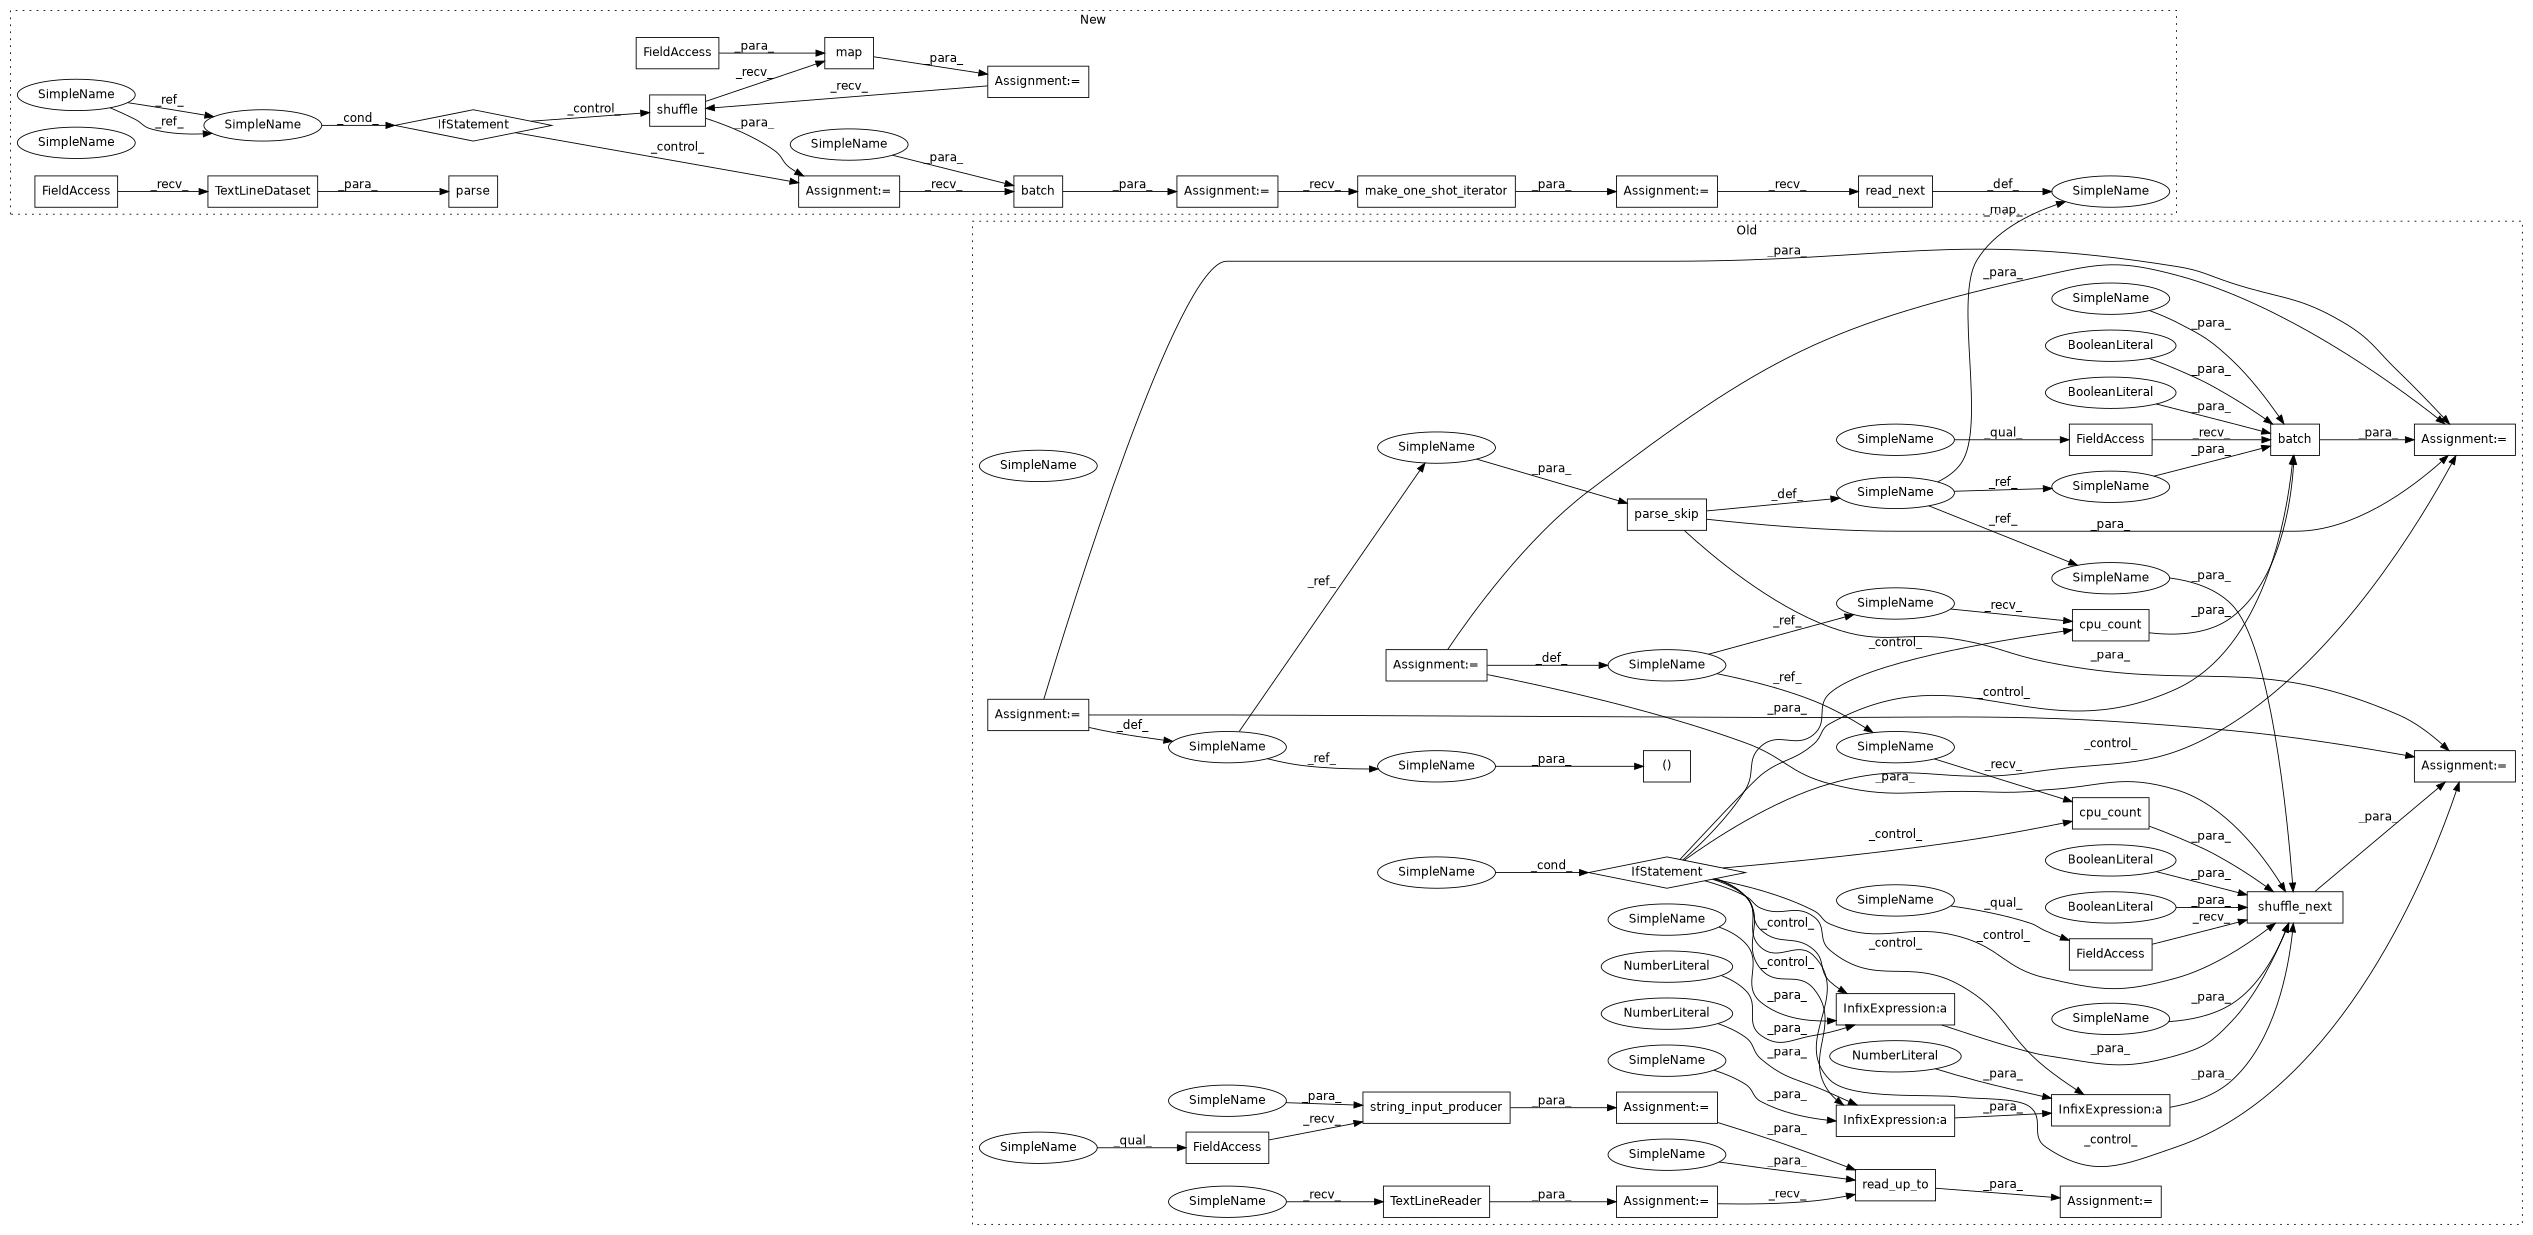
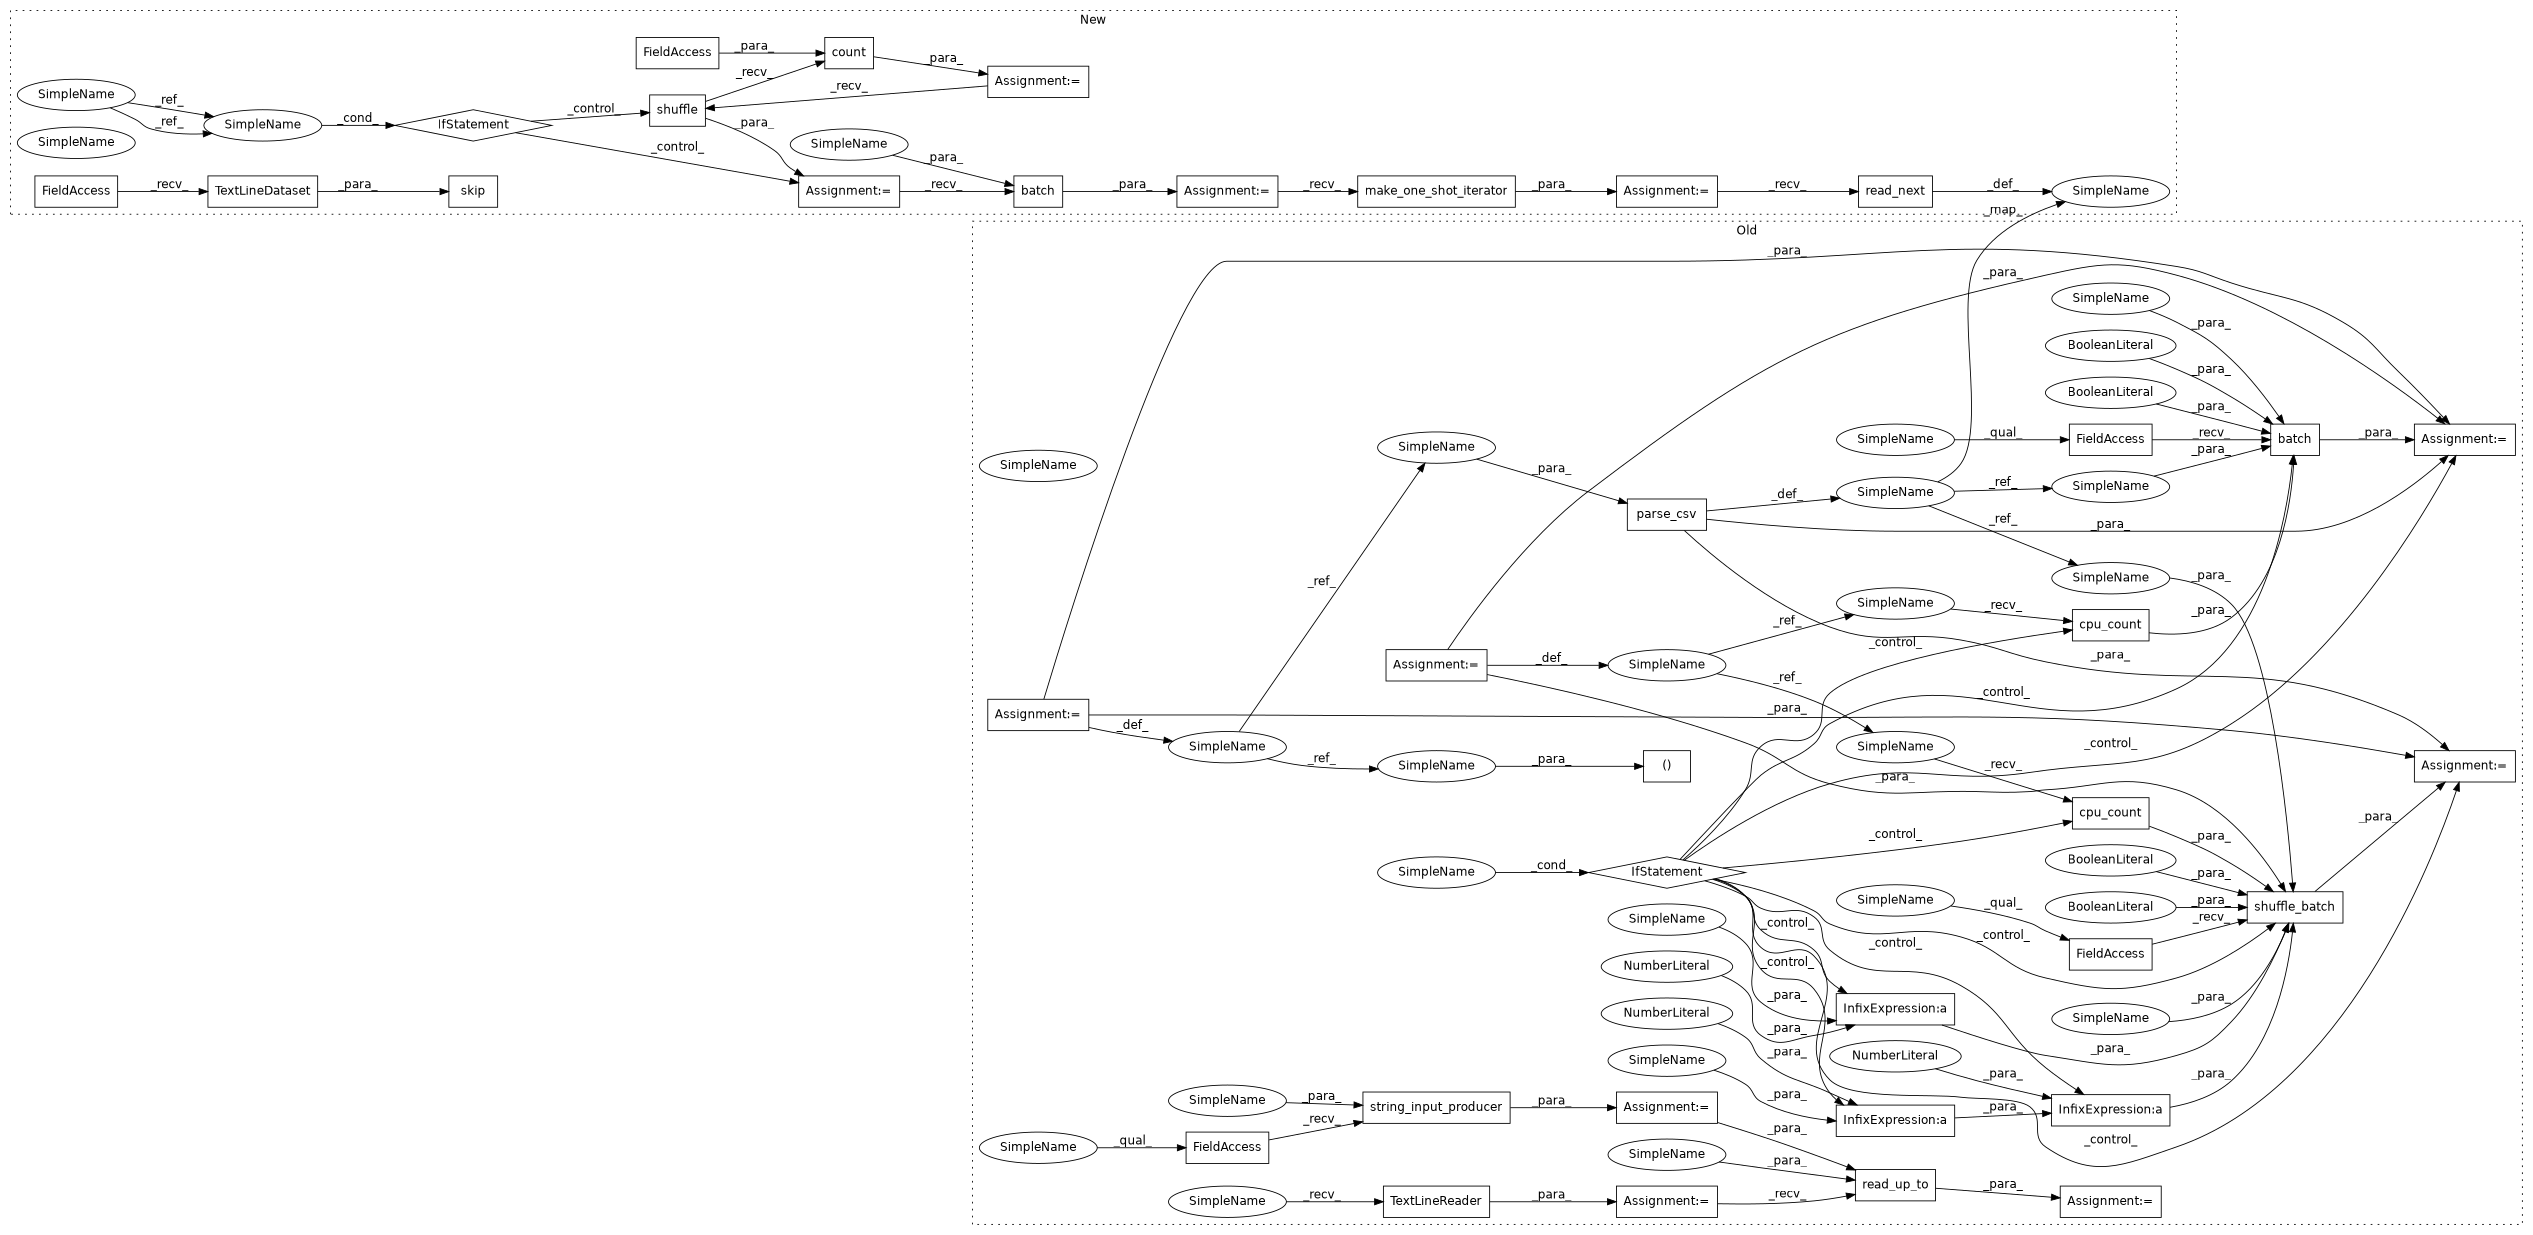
node "map": label "map" -> "count"
node "parse": label "parse" -> "skip"
node "parse_skip": label "parse_skip" -> "parse_csv"
node "shuffle_next": label "shuffle_next" -> "shuffle_batch"
